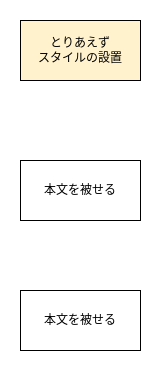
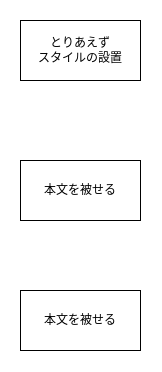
node "とりあえず スタイルの設置": fillcolor #fff2cc -> #ffffff
